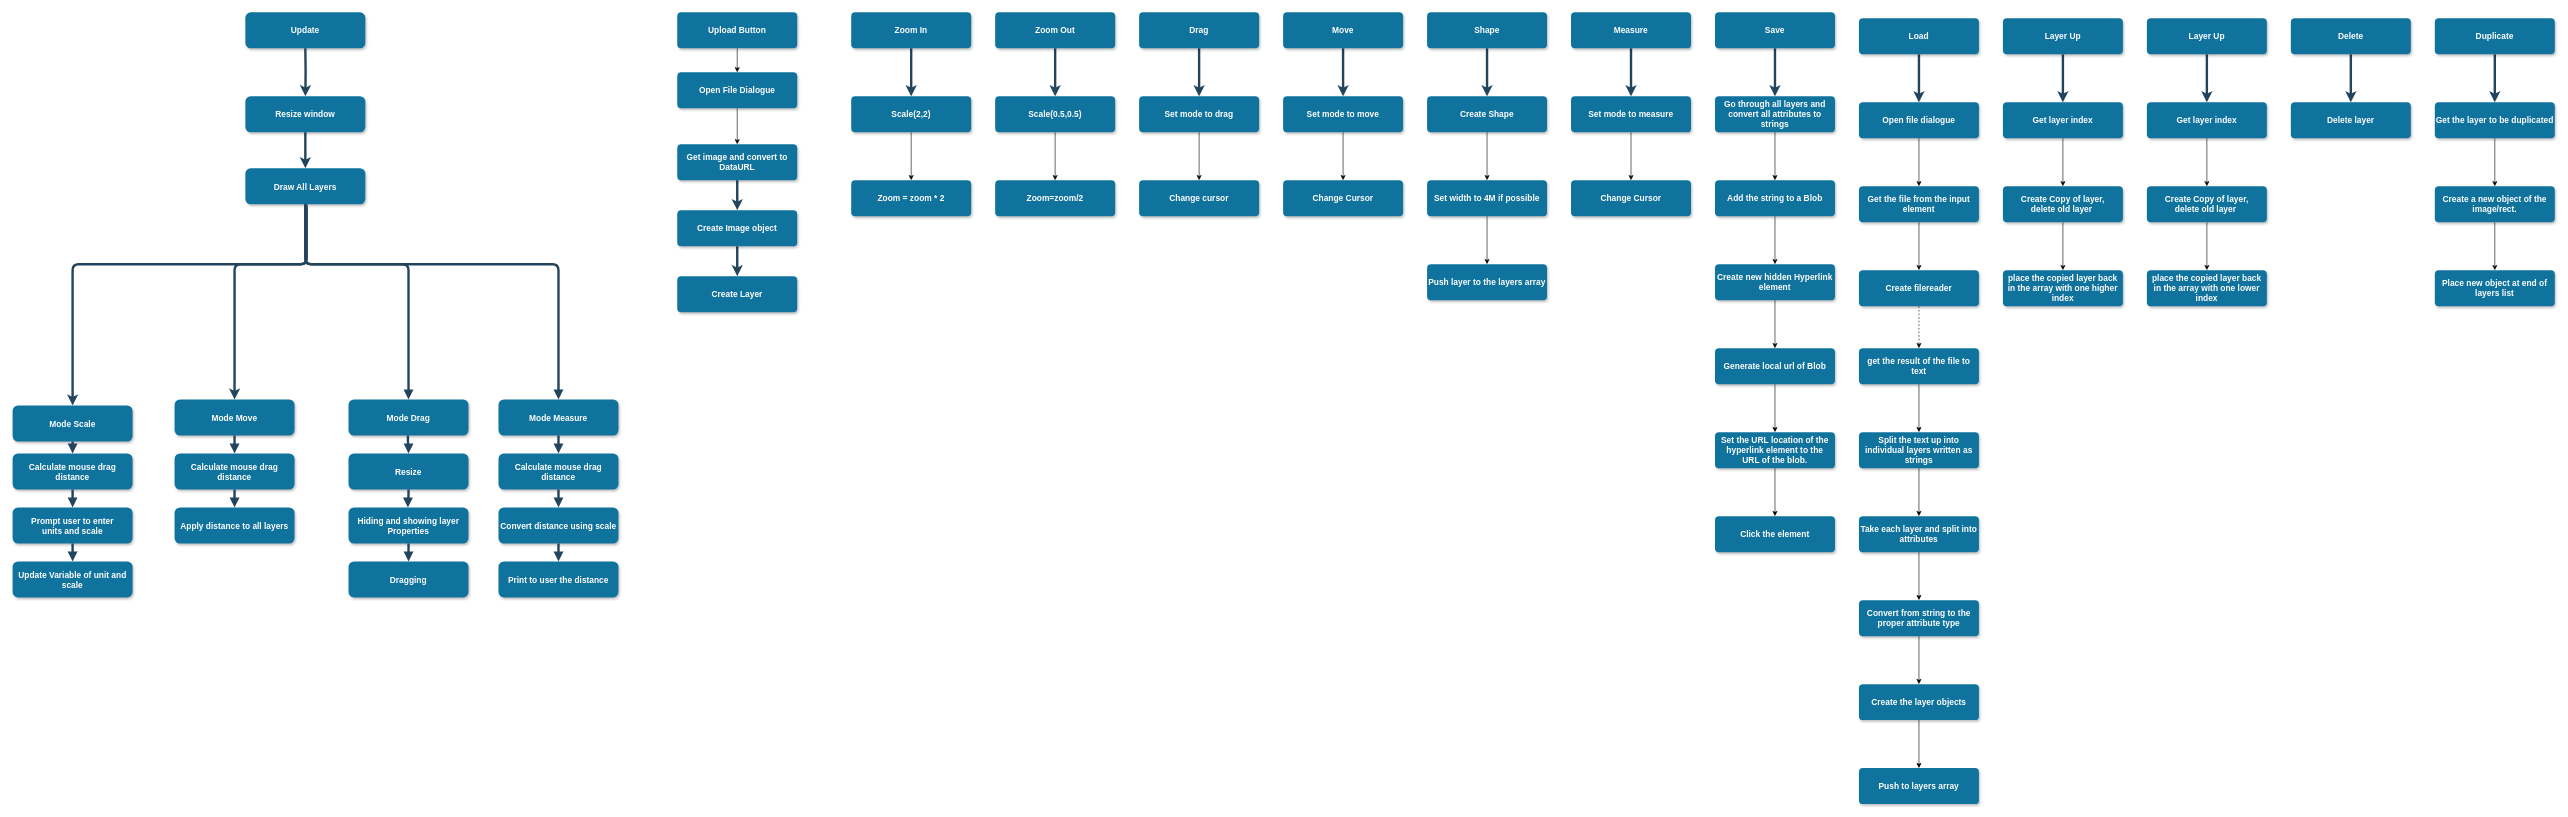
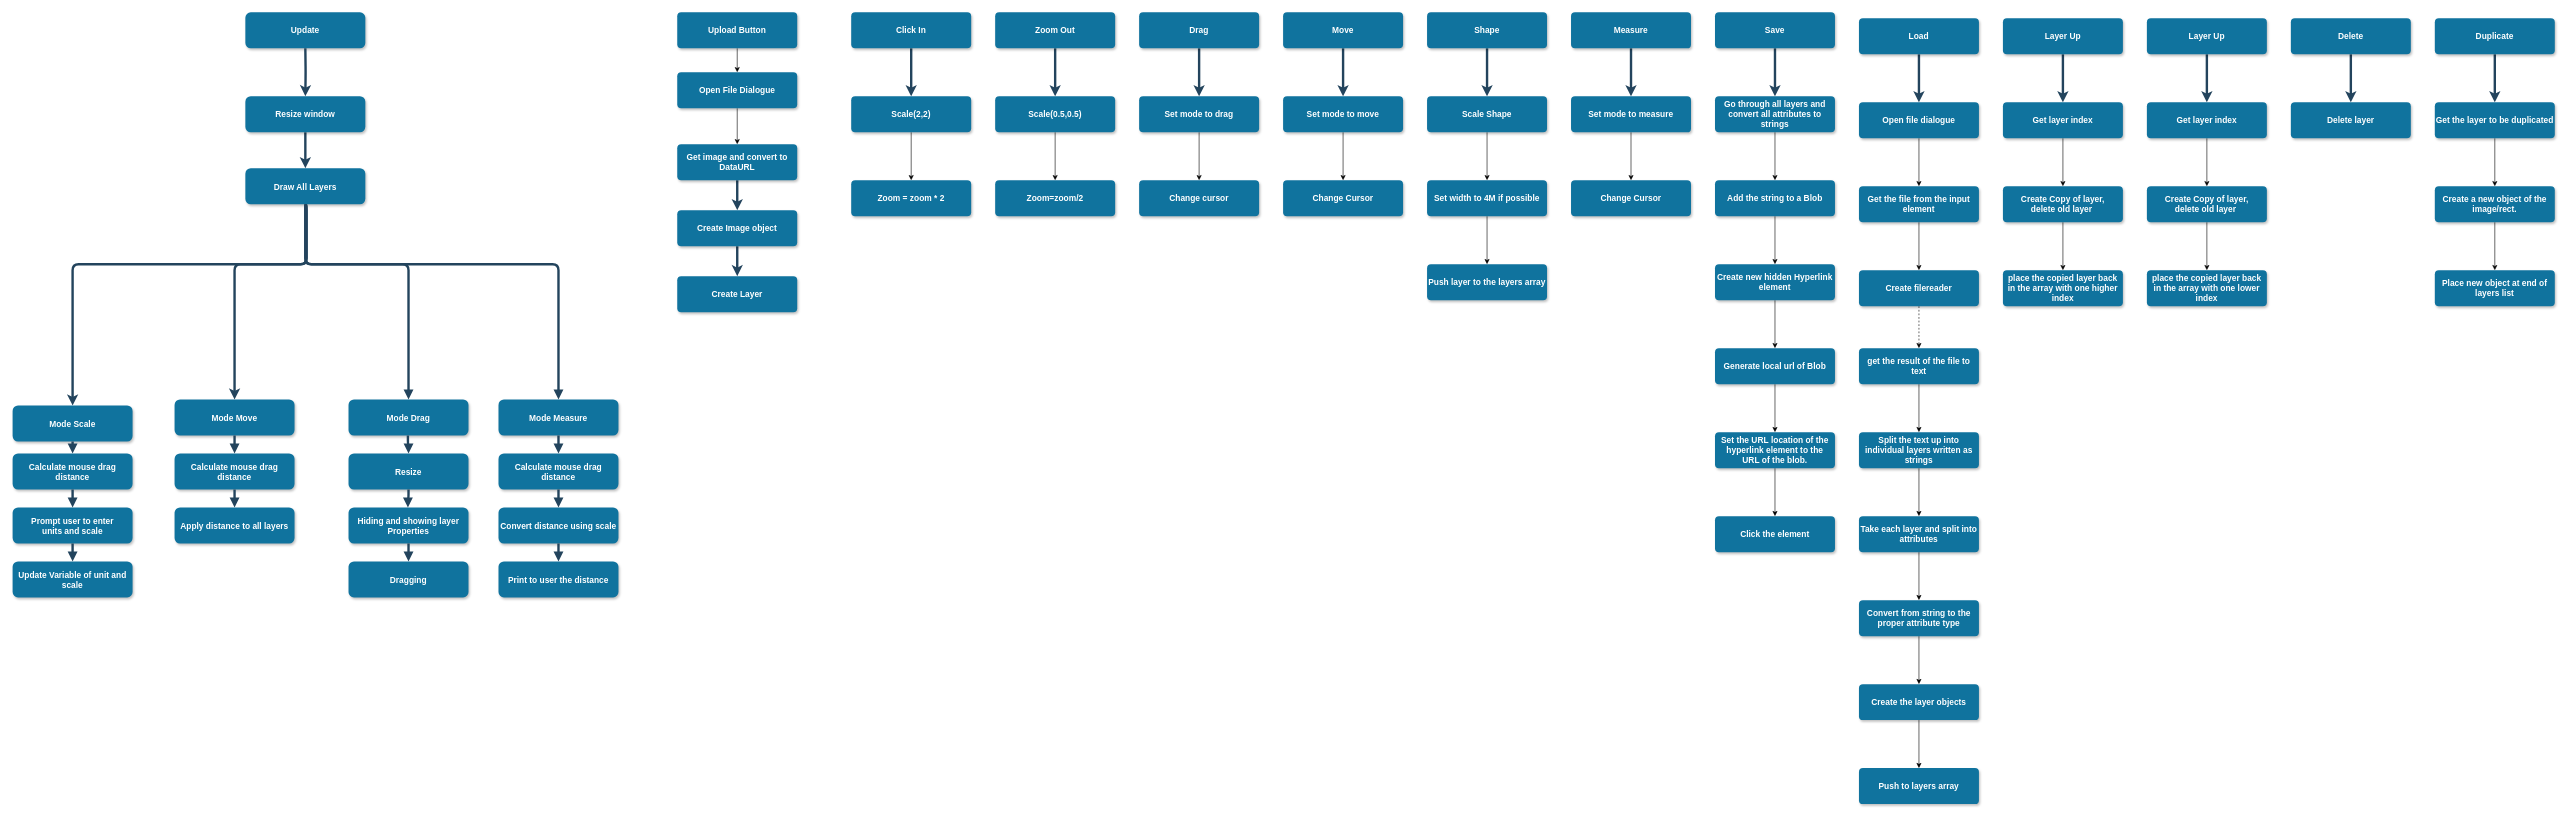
node "Zoom In": label "Zoom In" -> "Click In"
node "Create Shape": label "Create Shape" -> "Scale Shape"
